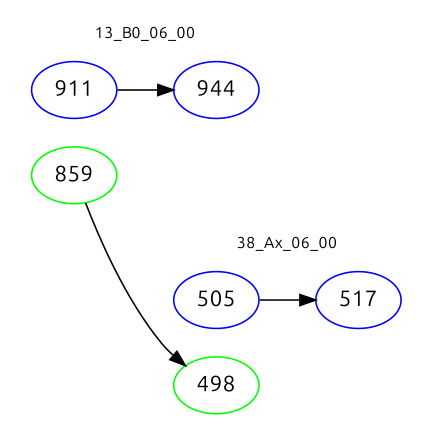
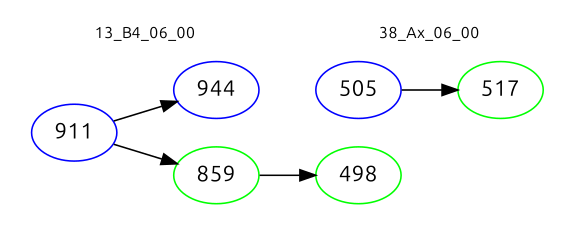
cluster "13_B0_06_00": label "13_B0_06_00" -> "13_B4_06_00"
edge "911" -> "859": added
node "517": color blue -> green
